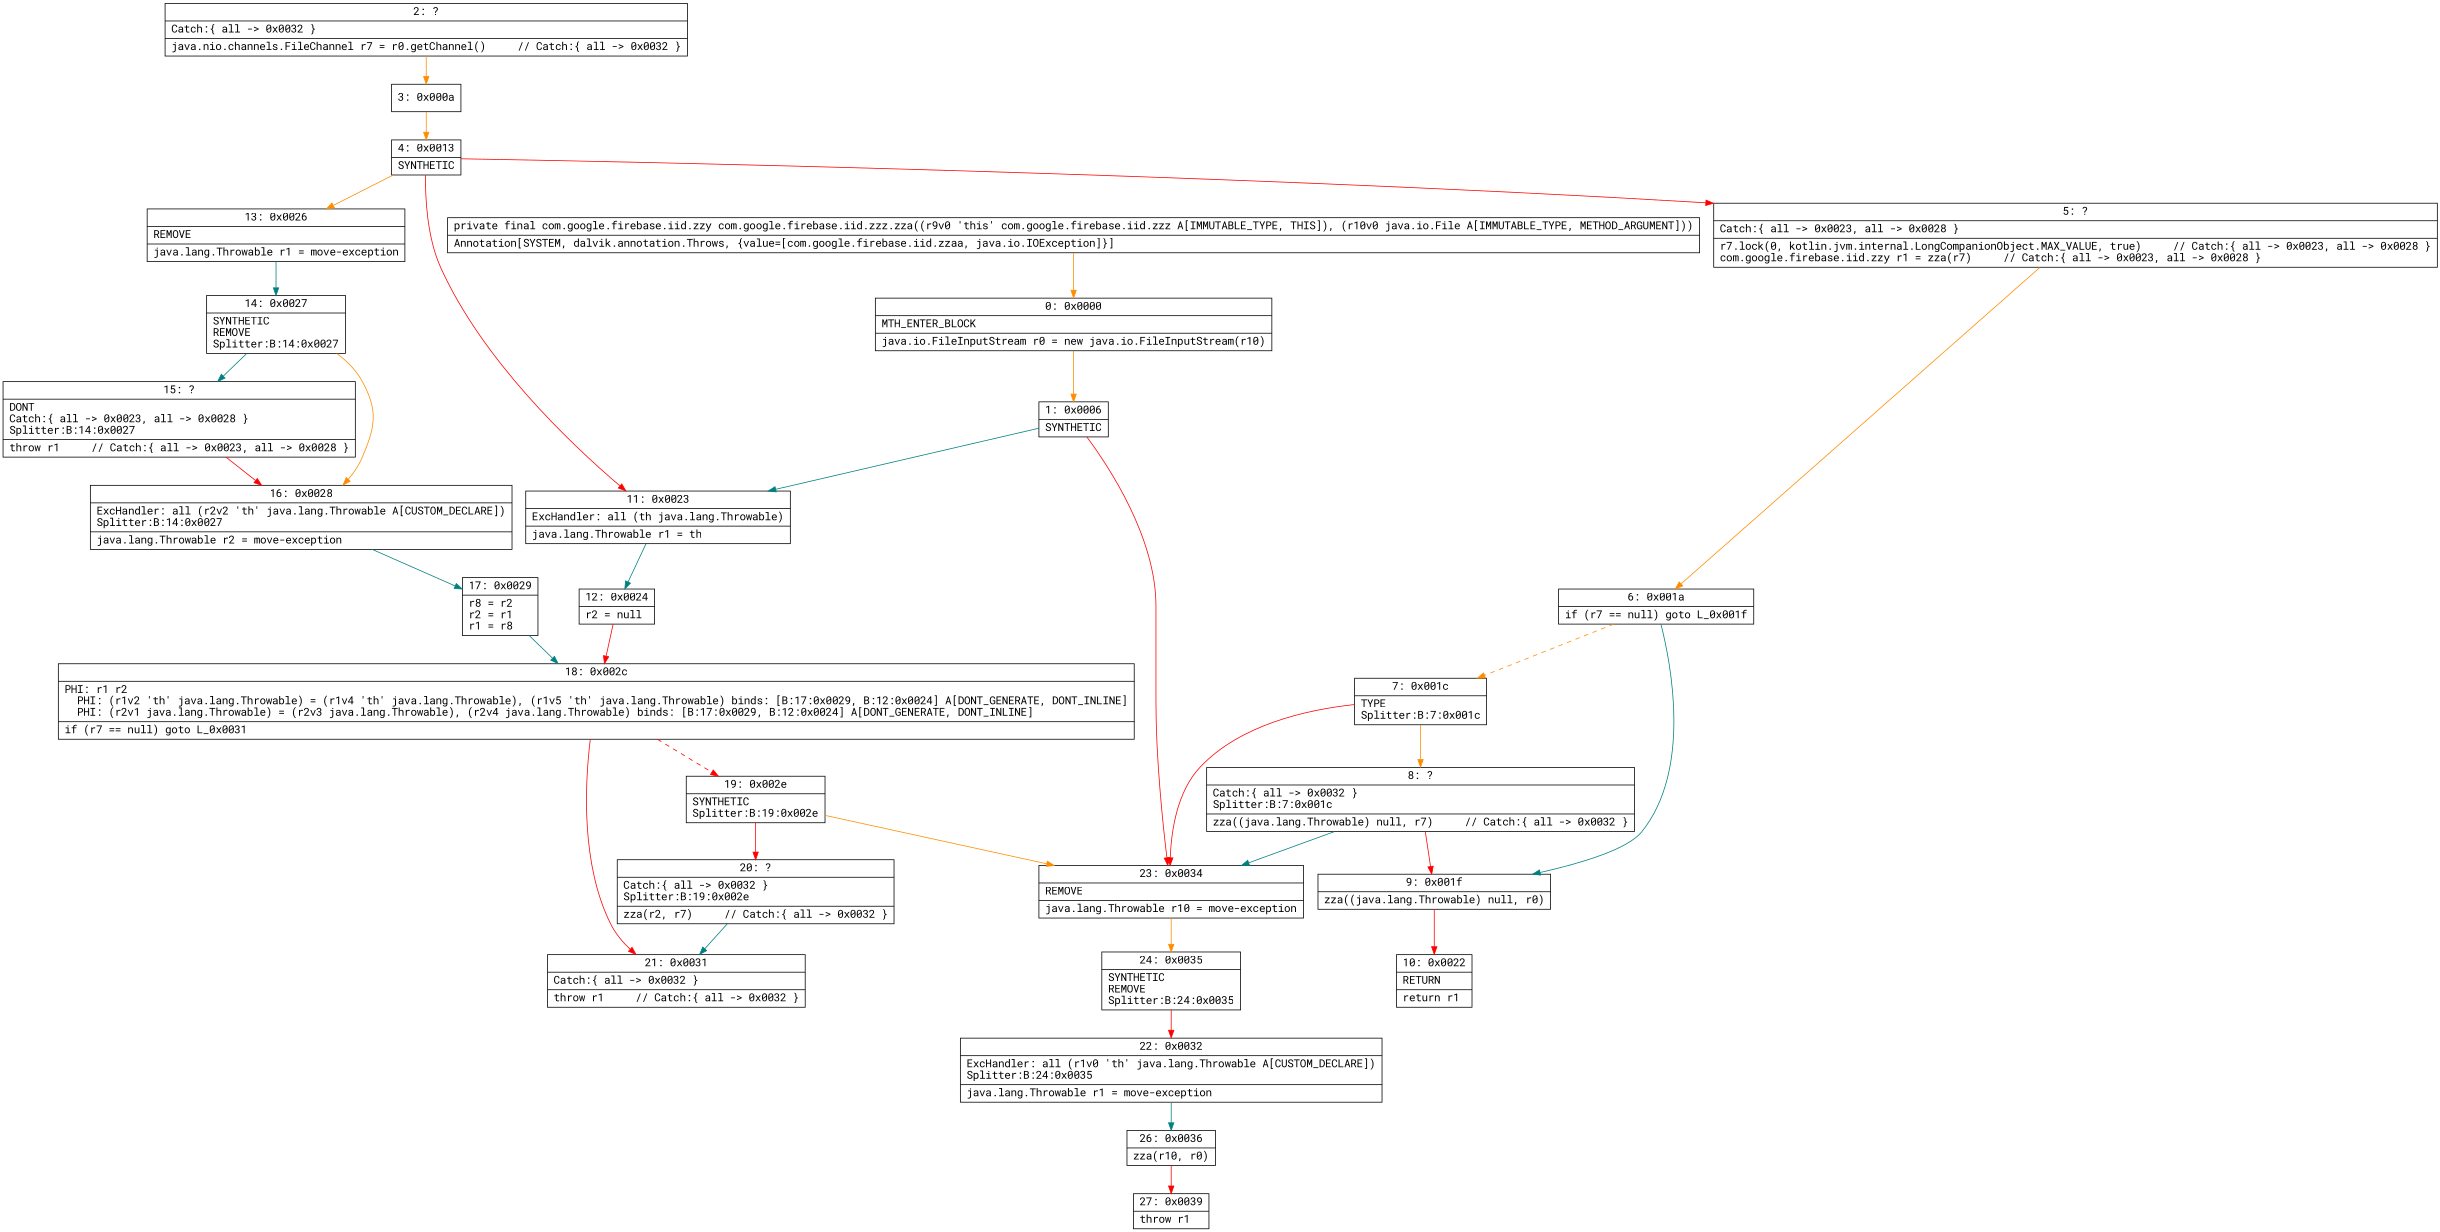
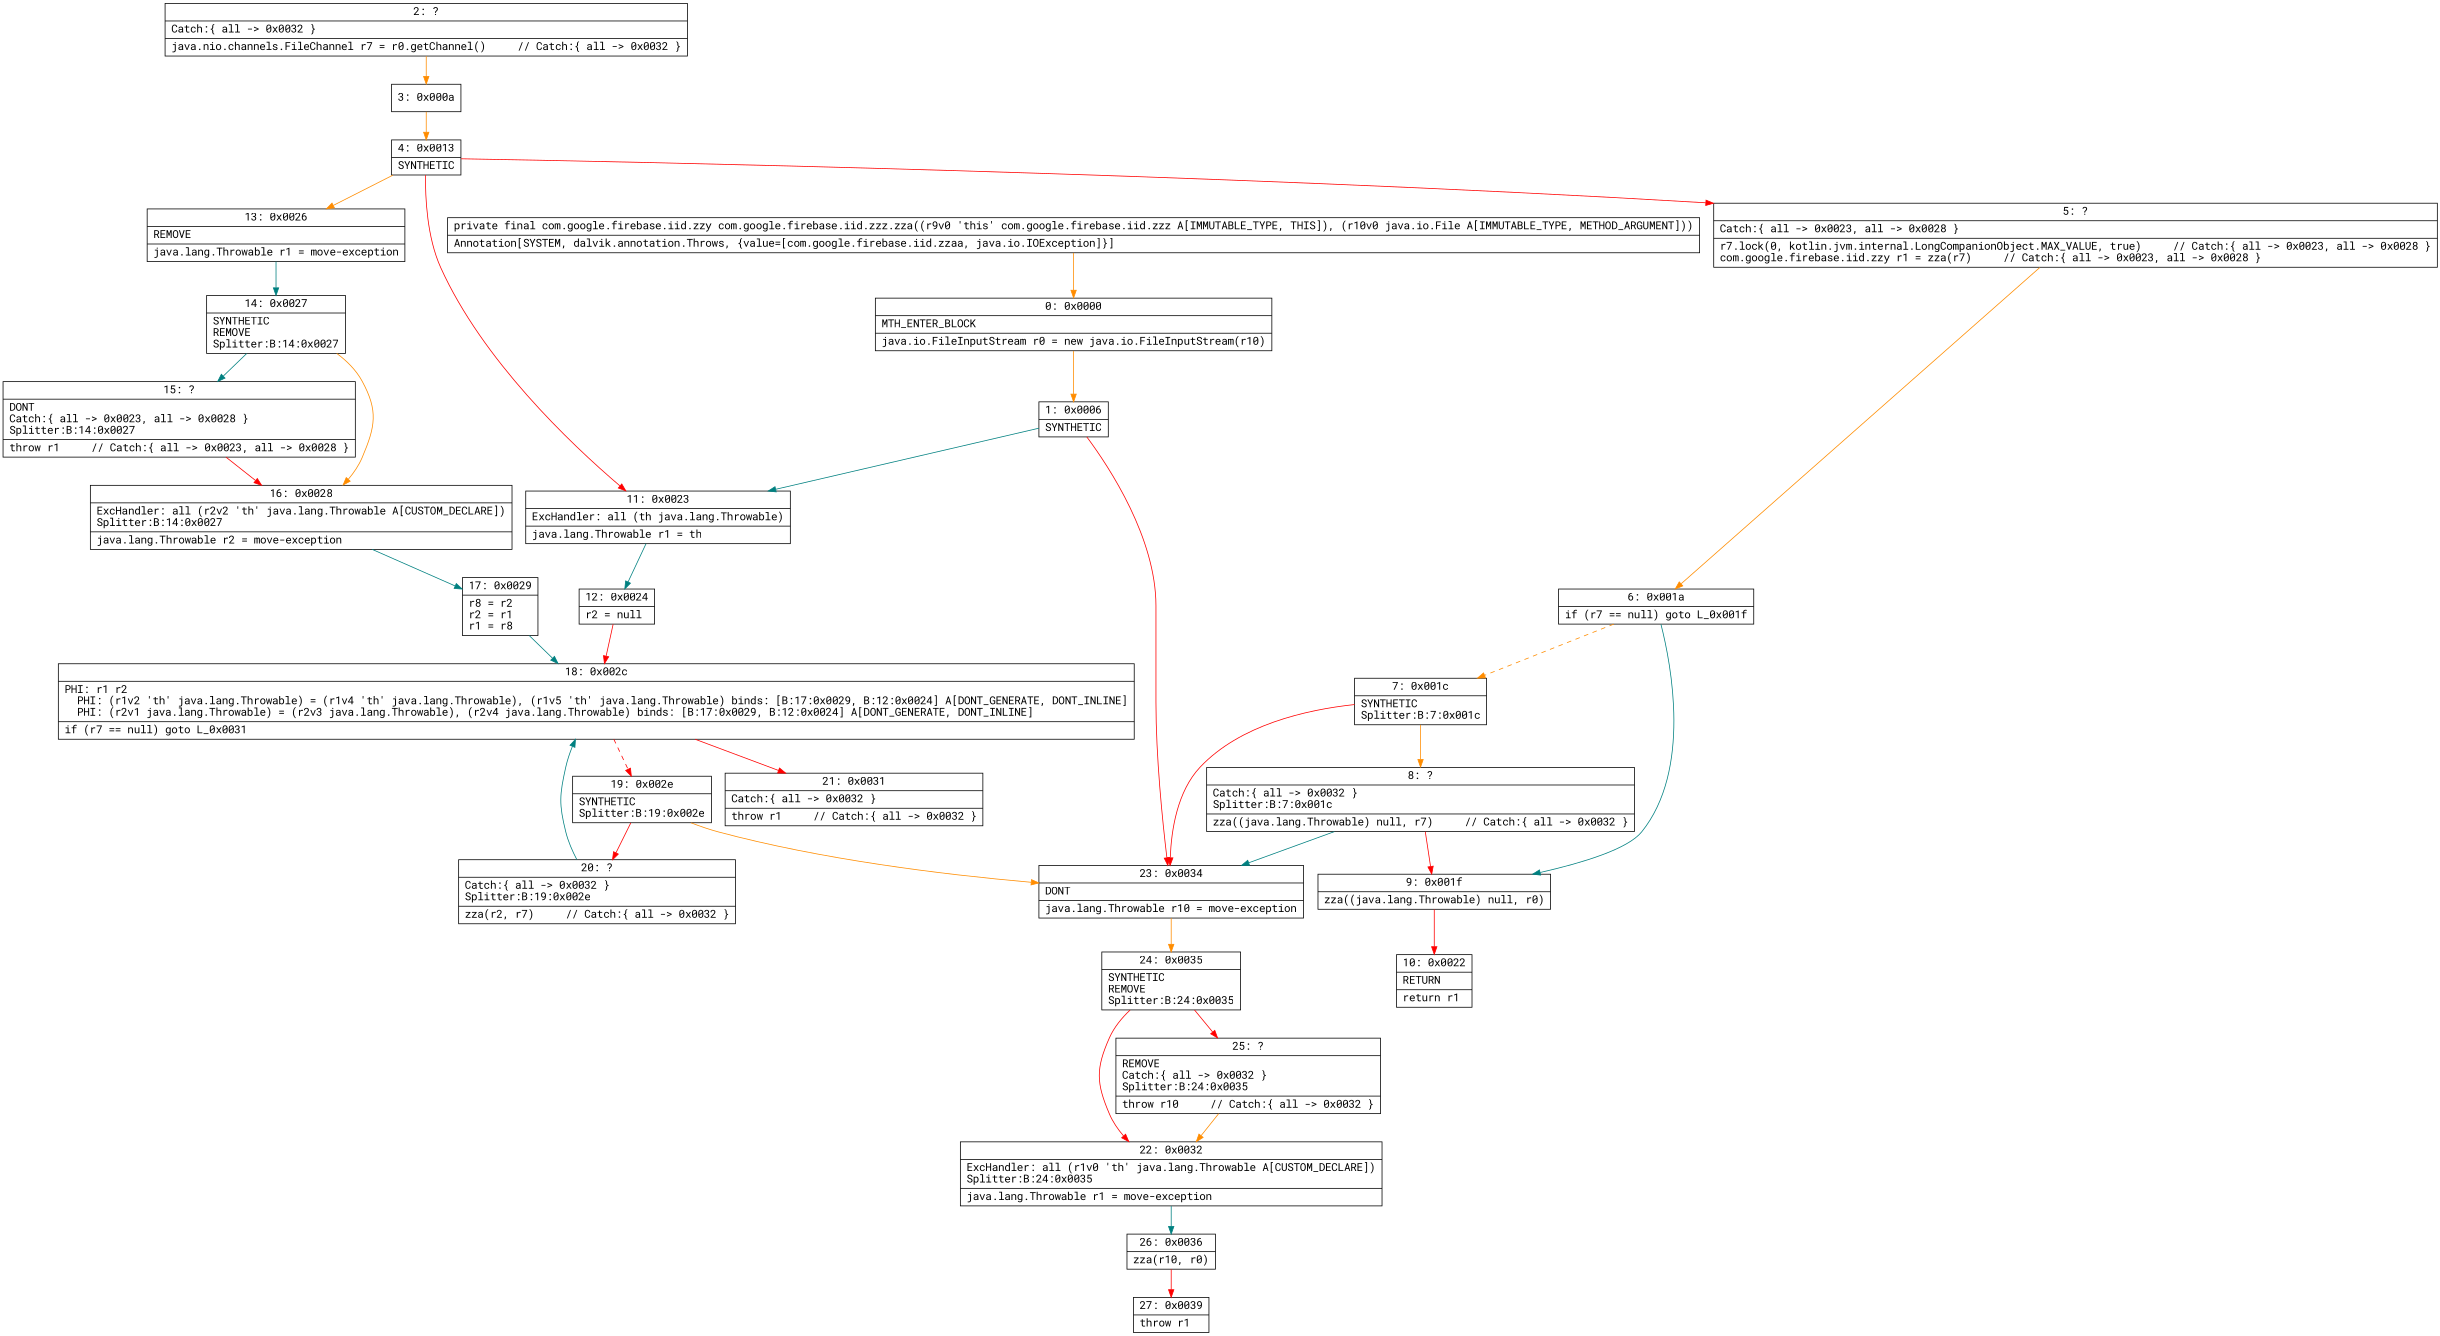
node "7: 0x001c": text "TYPE" -> "SYNTHETIC"
node "23: 0x0034": text "REMOVE" -> "DONT"
edge "20: ?" -> "21: 0x0031": now "20: ?" -> "18: 0x002c"
node "25: ?": added
